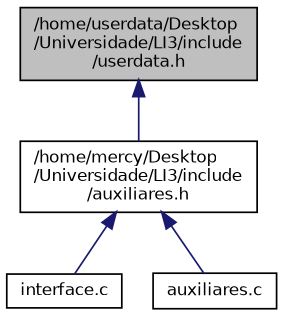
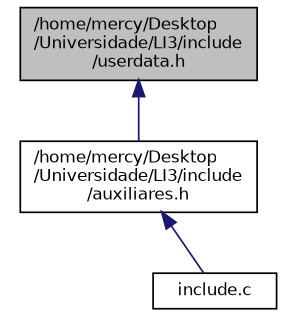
node "/home/userdata/Desktop /Universidade/LI3/include /userdata.h": label "/home/userdata/Desktop /Universidade/LI3/include /userdata.h" -> "/home/mercy/Desktop /Universidade/LI3/include /userdata.h"
node "interface.c": removed
node "auxiliares.c": label "auxiliares.c" -> "include.c"
